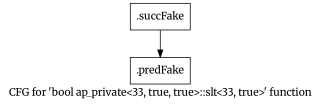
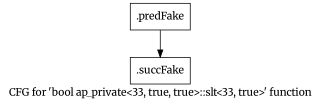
edge ".succFake" -> ".predFake": reversed
